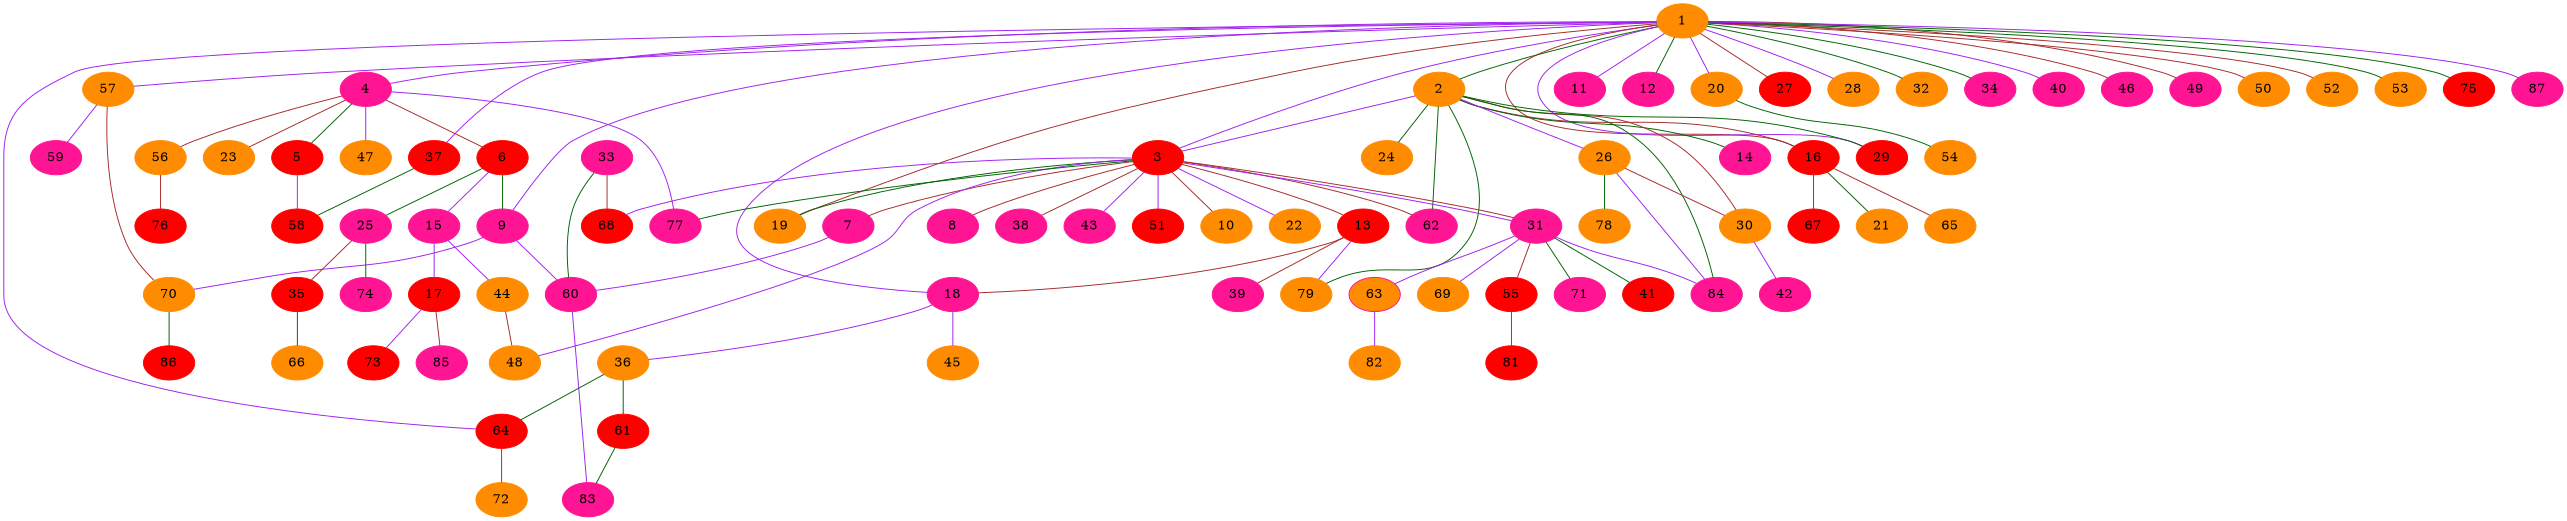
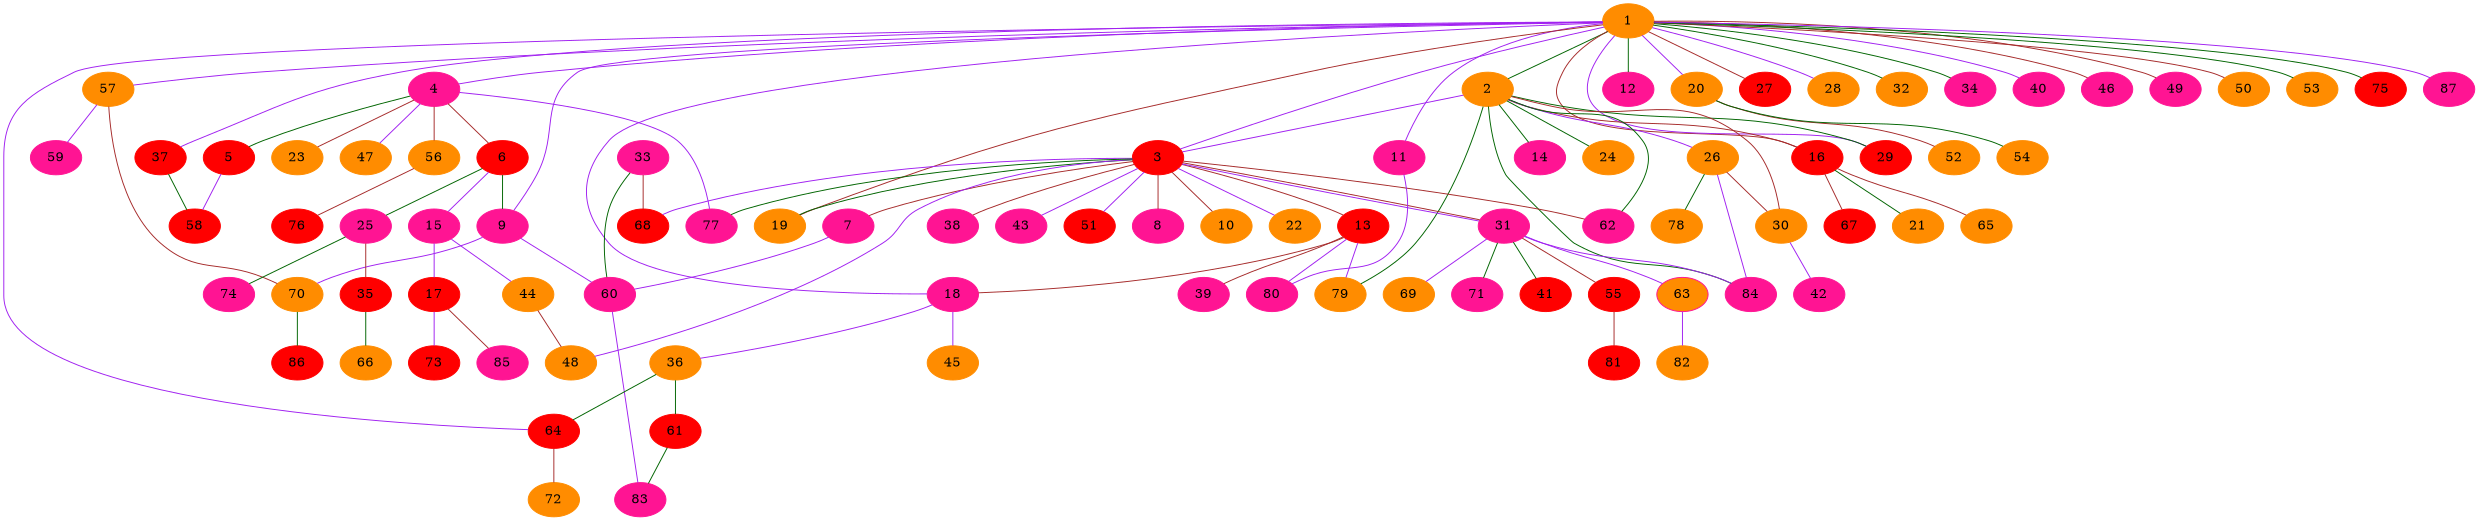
edge "1" -- "52": now "20" -- "52"
node "80": added
